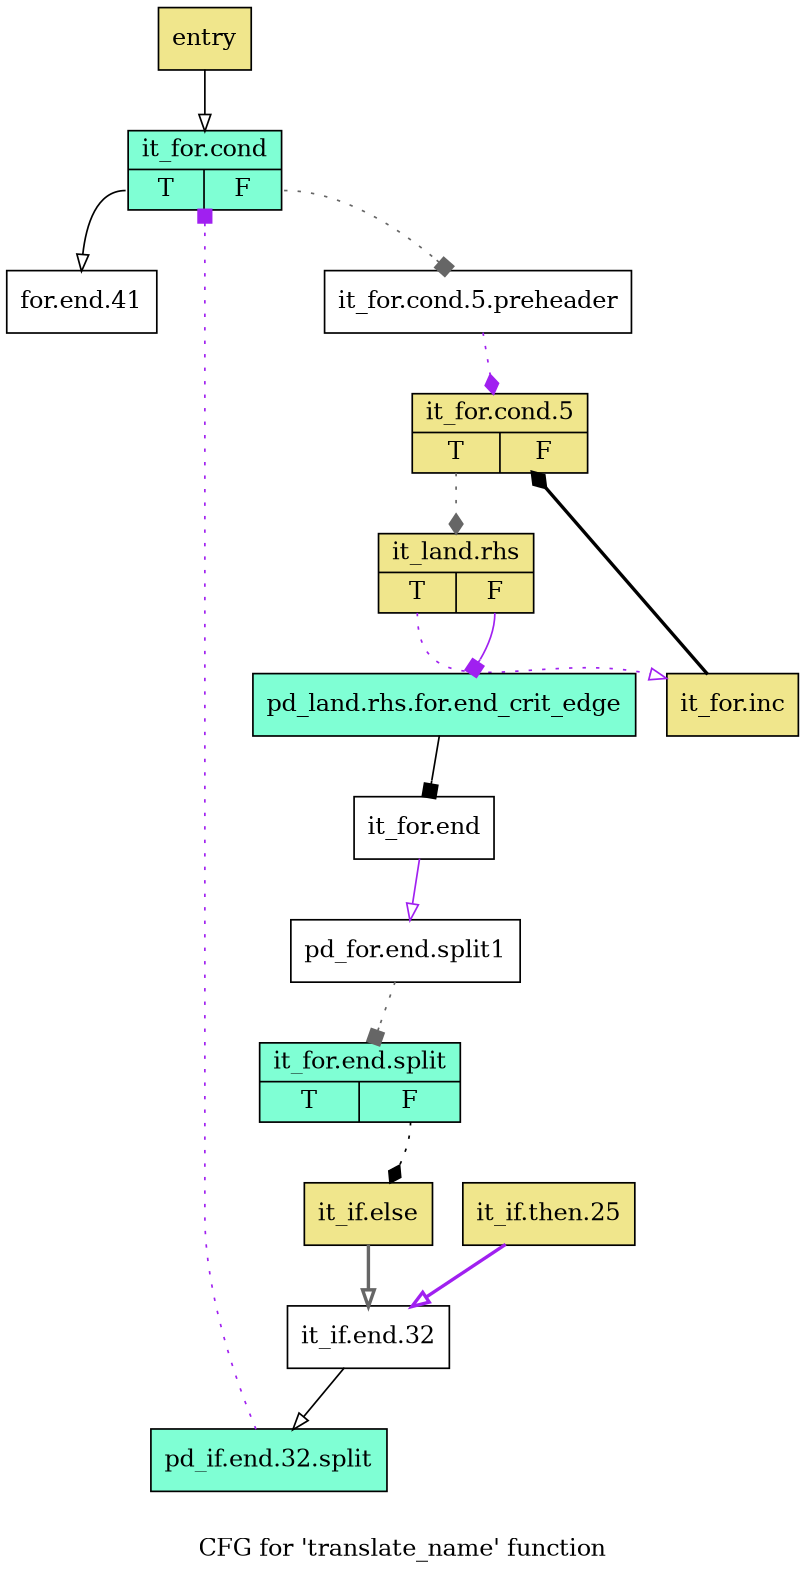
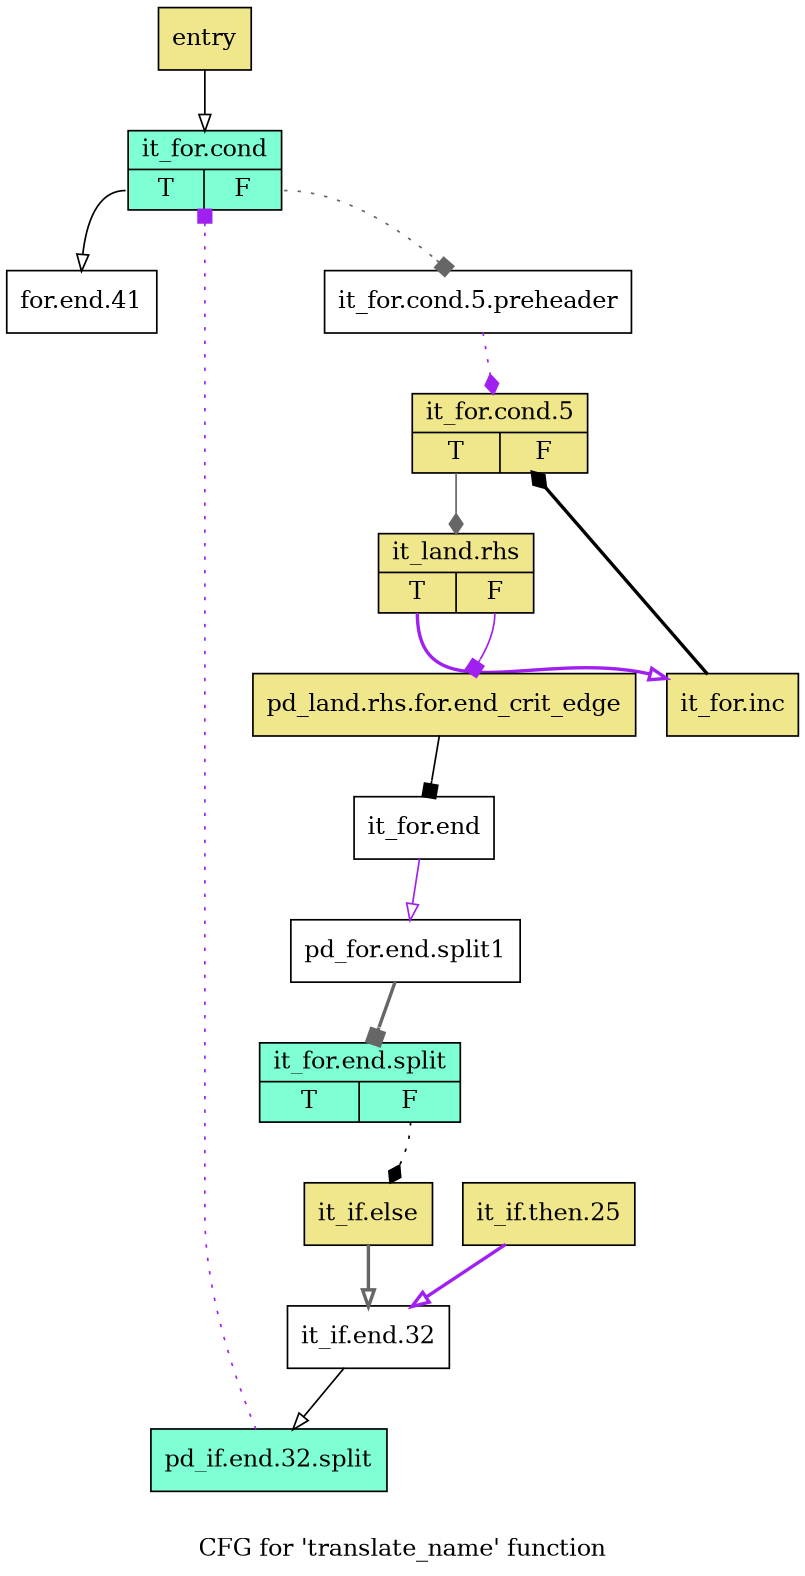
edge "it_for.cond.5" -> "it_land.rhs": style dotted -> solid
edge "it_land.rhs" -> "it_for.inc": style dotted -> bold
node "pd_land.rhs.for.end_crit_edge": fillcolor aquamarine -> khaki
edge "pd_for.end.split1" -> "it_for.end.split": style dotted -> bold
